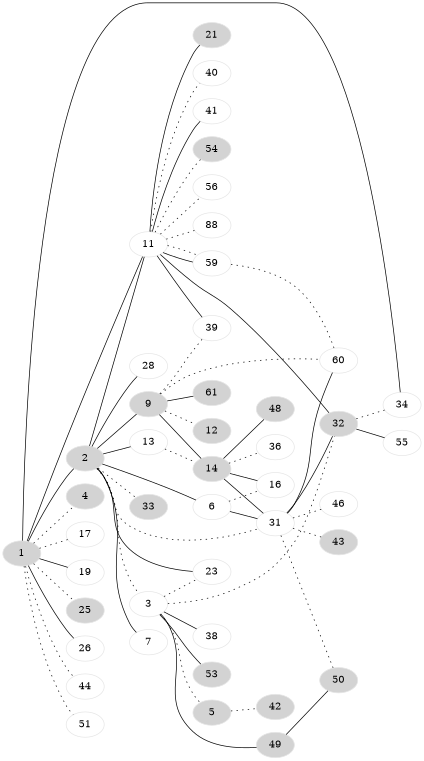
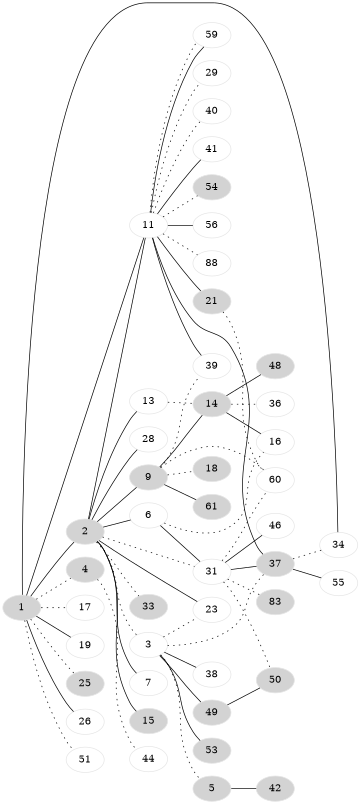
node "29": added
edge "56" -- "11": style dotted -> solid
edge "59" -- "60": now "21" -- "60"
node "32": label "32" -> "37"
node "12": label "12" -> "18"
edge "60" -- "31": style solid -> dotted
edge "14" -- "31": removed
edge "46" -- "31": style dotted -> solid
node "43": label "43" -> "83"
edge "1" -- "44": now "4" -- "44"
edge "42" -- "5": style dotted -> solid
node "15": added
